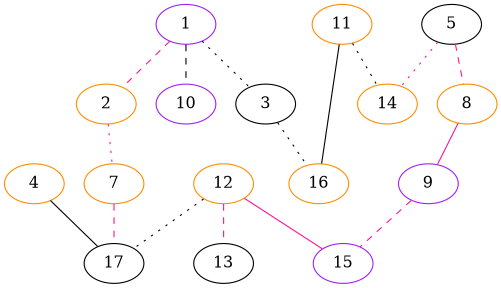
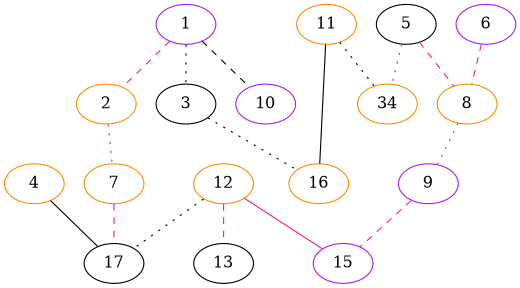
node "6": added
node "14": label "14" -> "34"
edge "8" -- "9": style solid -> dotted
